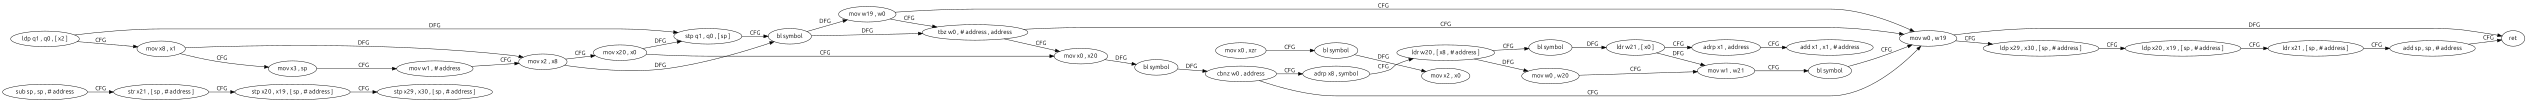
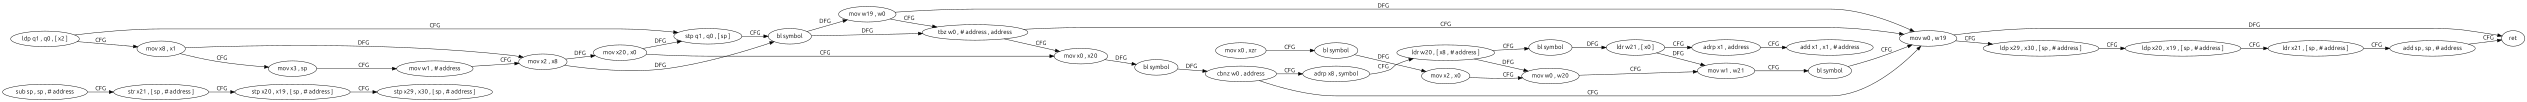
edge "mov w19 , w0" -> "mov w0 , w19": label "CFG" -> "DFG"
edge "ldp q1 , q0 , [ x2 ]" -> "stp q1 , q0 , [ sp ]": label "DFG" -> "CFG"
edge "mov x2 , x8" -> "mov x20 , x0": label "CFG" -> "DFG"
edge "mov x2 , x0" -> "mov w0 , w20": added, label "CFG"
